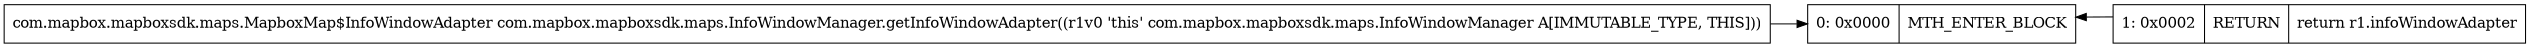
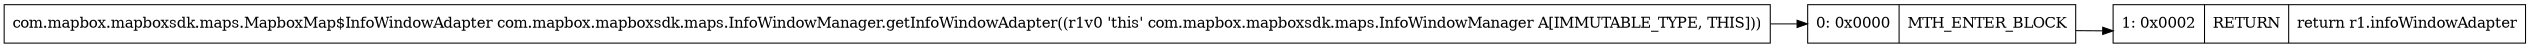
edge "1: 0x0002" -> "0: 0x0000": reversed
